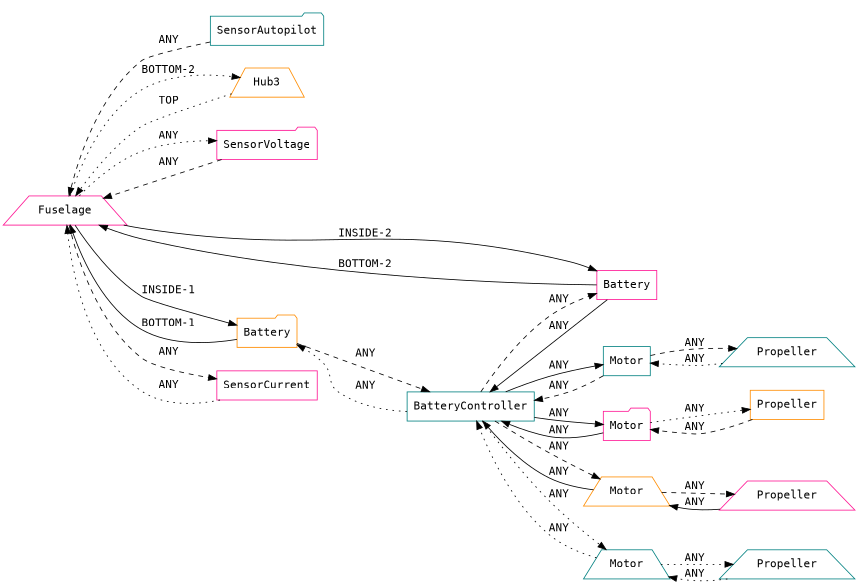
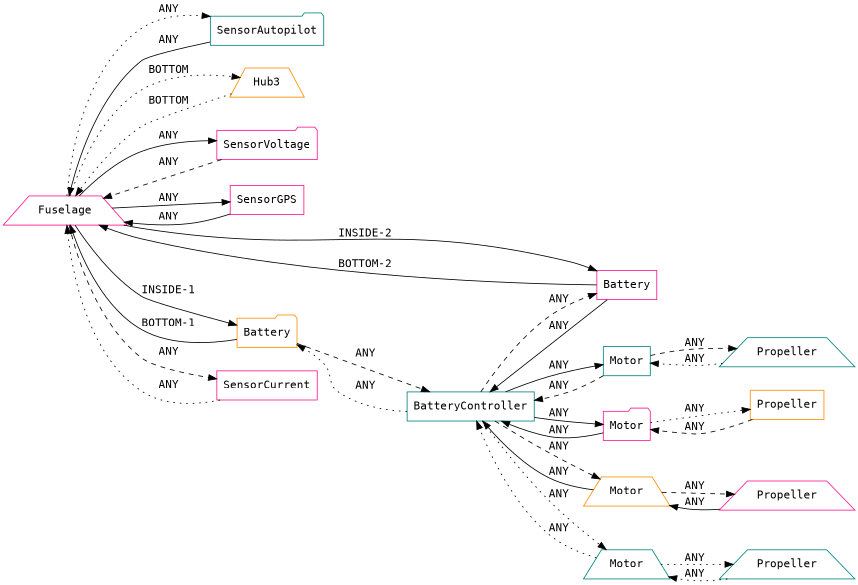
edge "Fuselage" -> "Hub3": label "BOTTOM-2" -> "BOTTOM"
edge "Fuselage" -> "SensorAutopilot": added, label "ANY"
edge "SensorAutopilot" -> "Fuselage": style dashed -> solid
edge "Hub3" -> "Fuselage": label "TOP" -> "BOTTOM"
edge "Fuselage" -> "SensorVoltage": style dotted -> solid
node "SensorGPS": added
